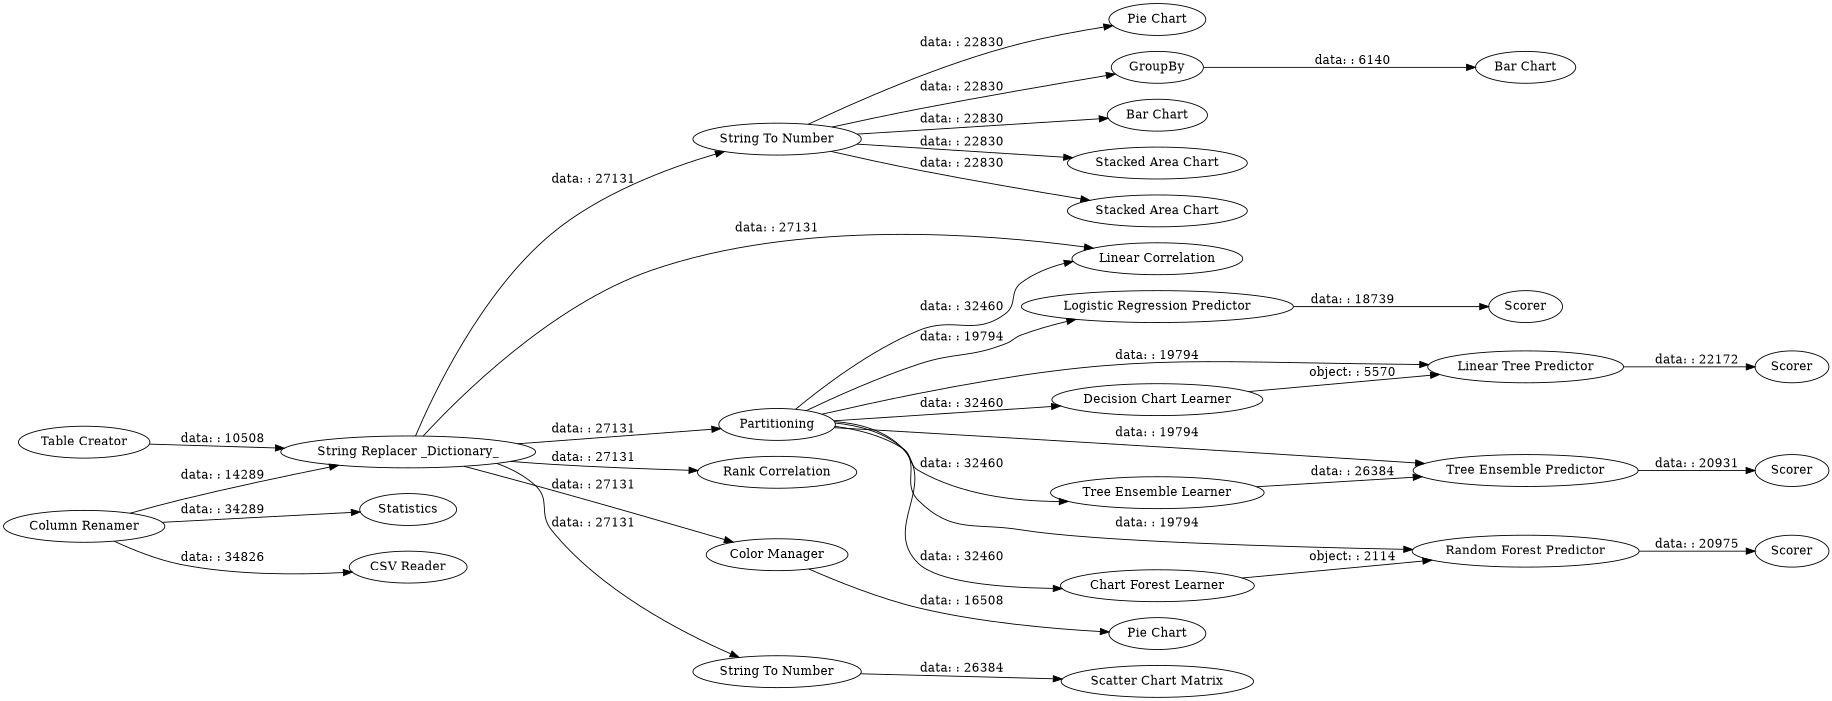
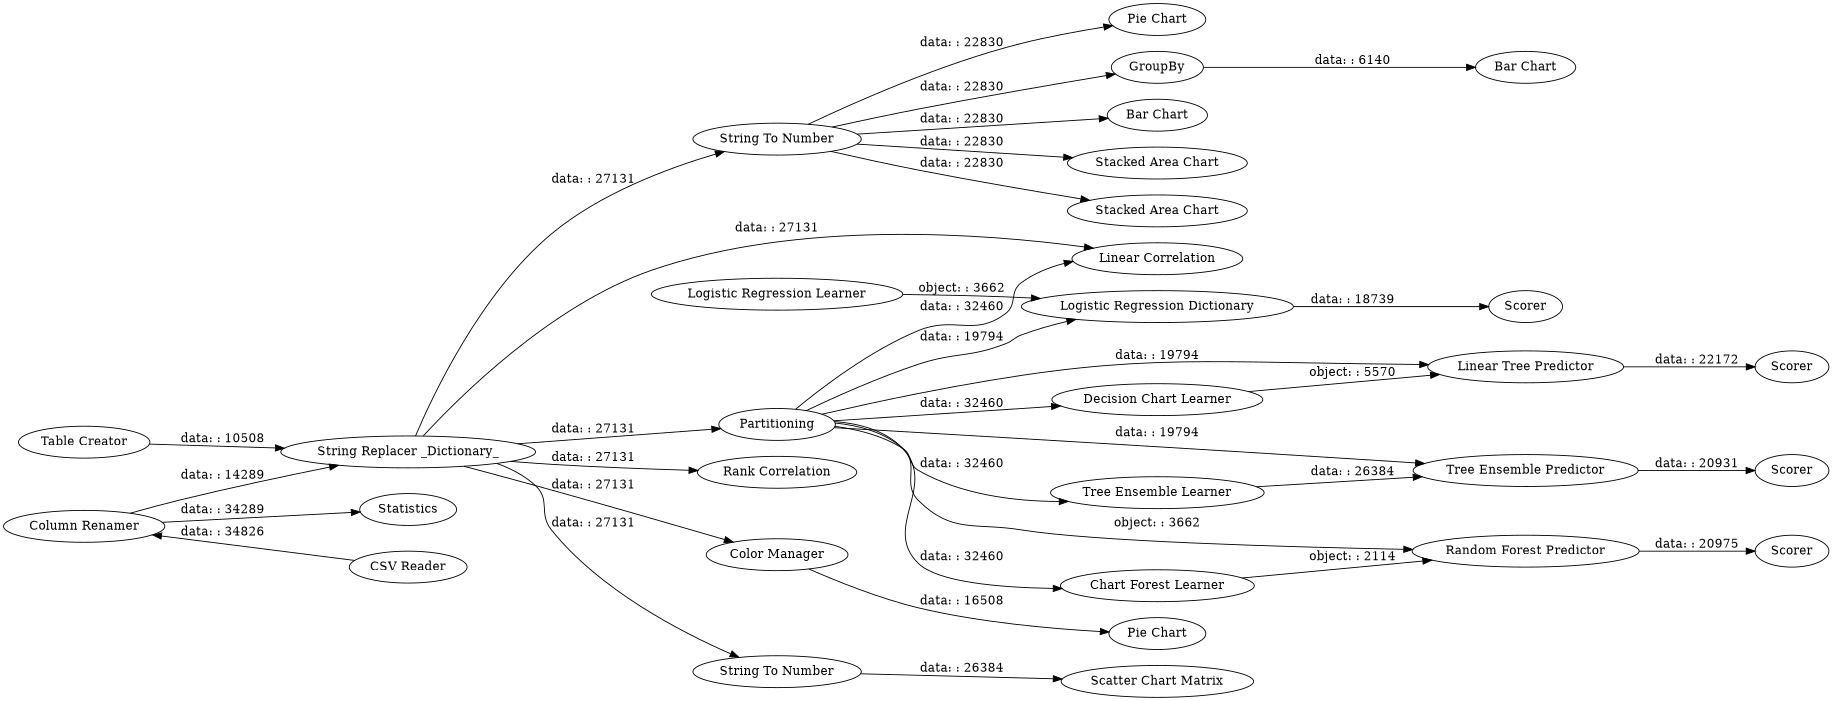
node "Logistic Regression Learner": added
node "Logistic Regression Predictor": label "Logistic Regression Predictor" -> "Logistic Regression Dictionary"
edge "Partitioning" -> "Random Forest Predictor": label "data: : 19794" -> "object: : 3662"
edge "Column Renamer" -> "CSV Reader": reversed
